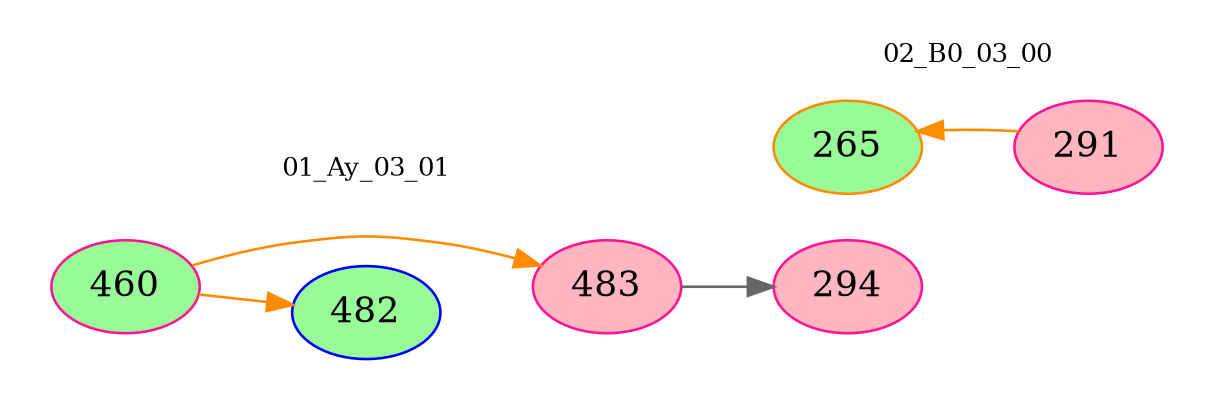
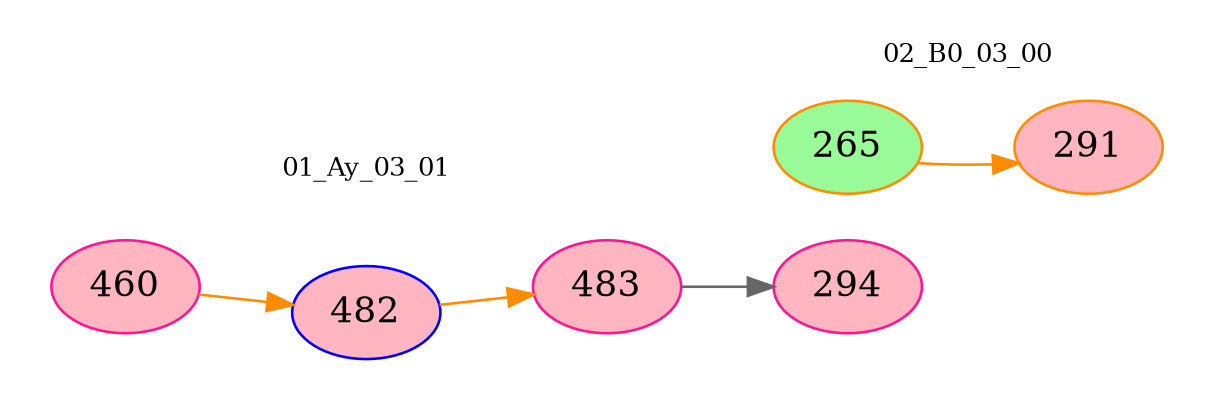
edge "291" -> "265": reversed
node "291": color deeppink -> darkorange
edge "460" -> "483": now "482" -> "483"
node "460": fillcolor palegreen -> lightpink
node "482": fillcolor palegreen -> lightpink
